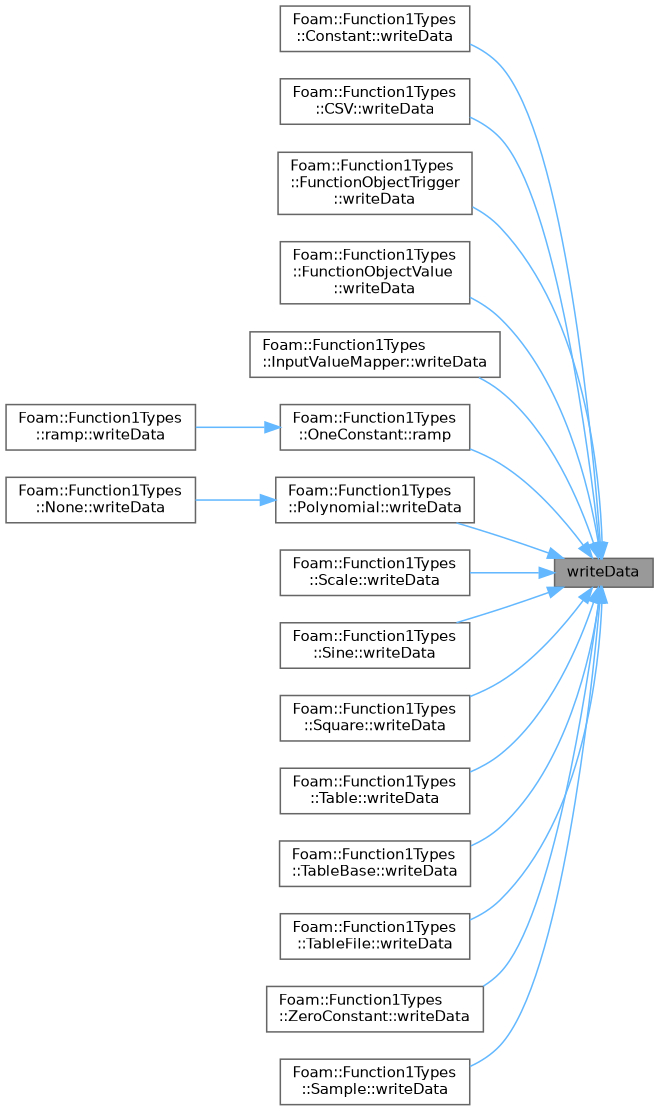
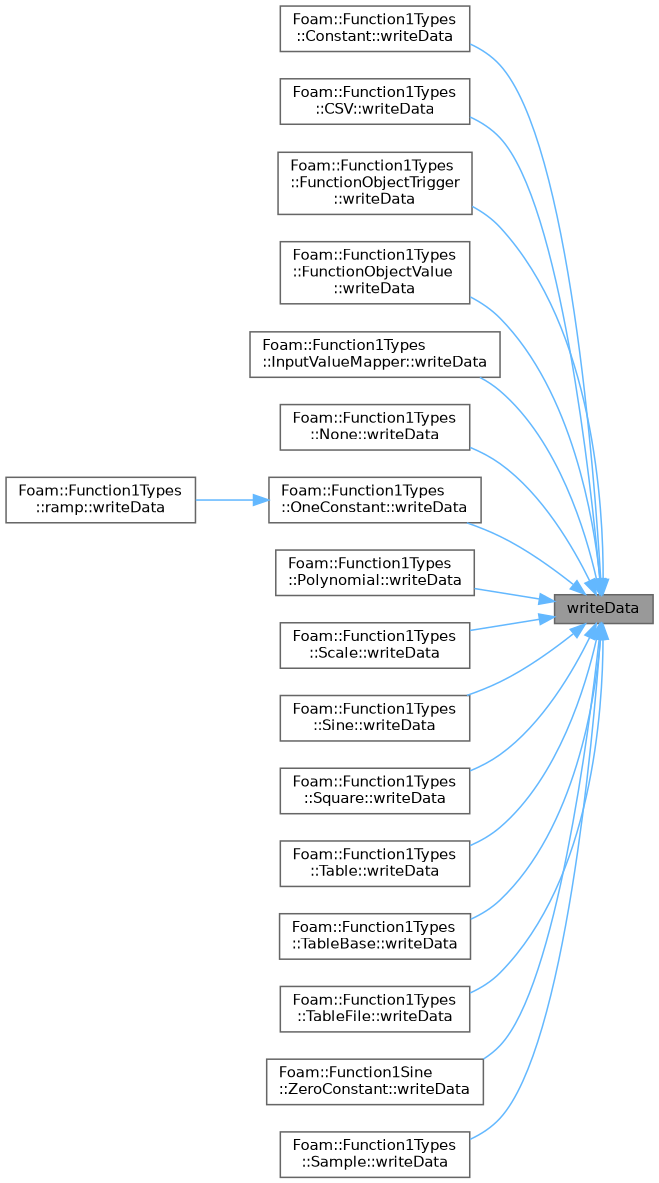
node "Foam::Function1Types ::OneConstant::ramp": label "Foam::Function1Types ::OneConstant::ramp" -> "Foam::Function1Types ::OneConstant::writeData"
edge "Foam::Function1Types ::None::writeData" -> "Foam::Function1Types ::Polynomial::writeData": now "Foam::Function1Types ::None::writeData" -> "writeData"
node "Foam::Function1Types ::ZeroConstant::writeData": label "Foam::Function1Types ::ZeroConstant::writeData" -> "Foam::Function1Sine ::ZeroConstant::writeData"
